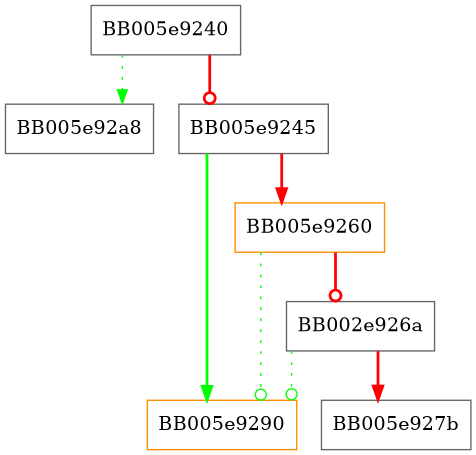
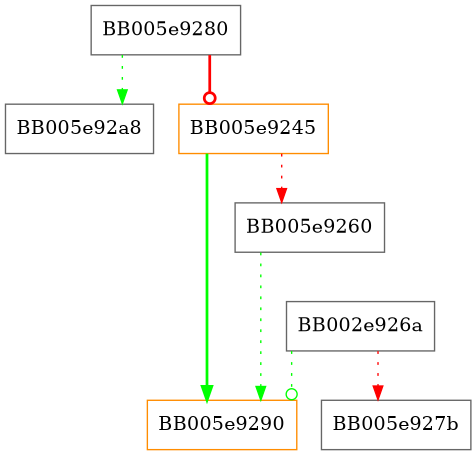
node "BB005e9240": label "BB005e9240" -> "BB005e9280"
node "BB005e9245": color gray40 -> darkorange
edge "BB005e9245" -> "BB005e9260": style bold -> dotted
node "BB005e9260": color darkorange -> gray40
edge "BB005e9260" -> "BB002e926a": removed
edge "BB005e9260" -> "BB005e9290": arrowhead odot -> normal
edge "BB002e926a" -> "BB005e927b": style bold -> dotted
